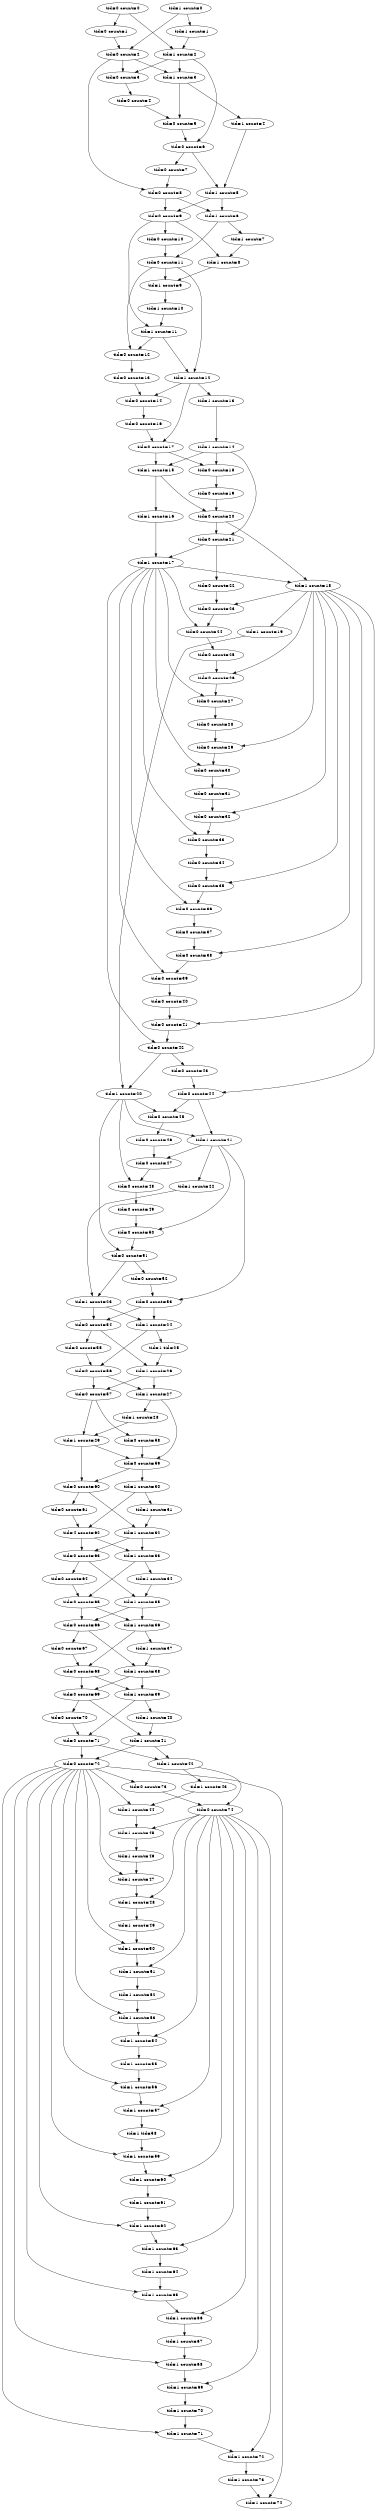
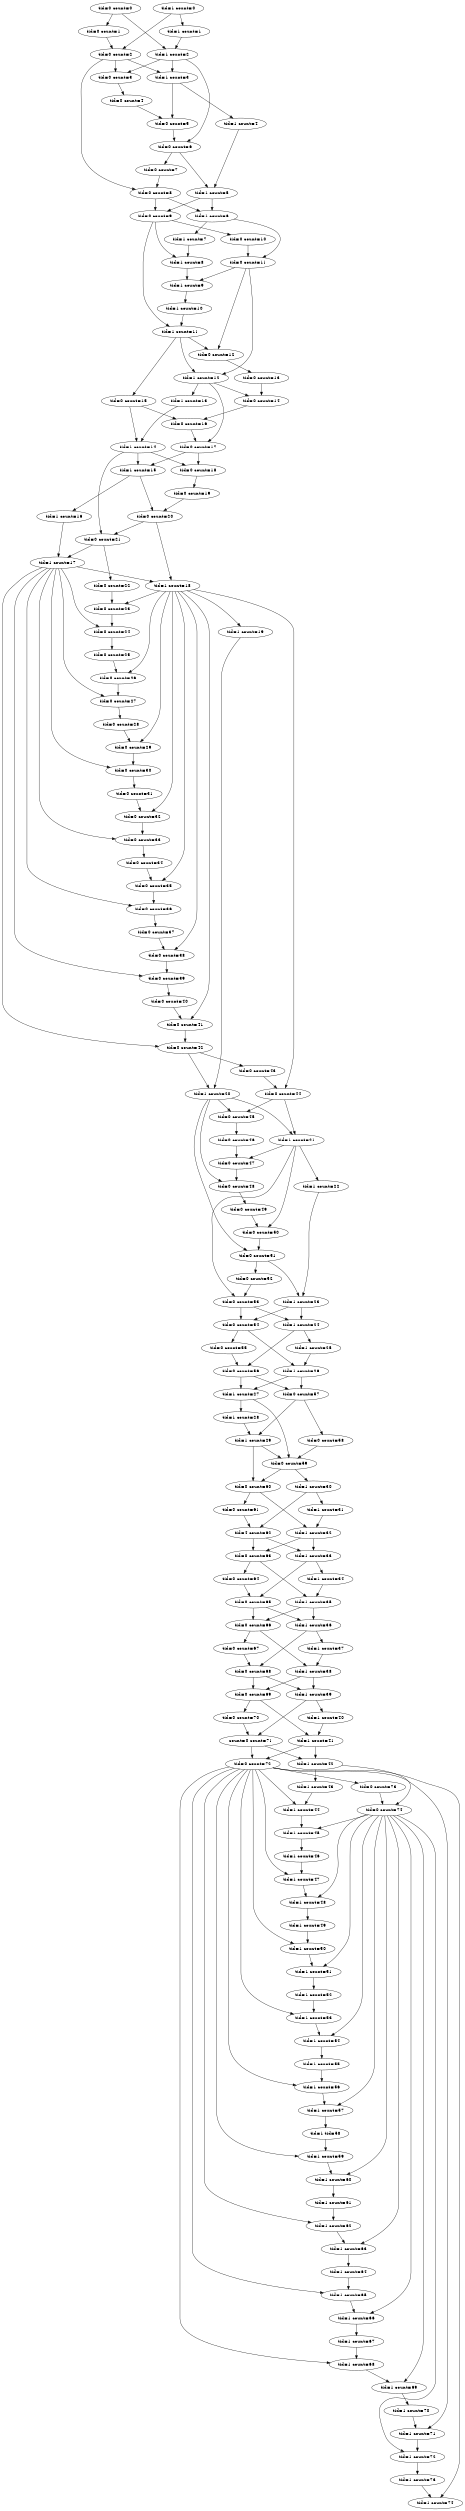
node "tid=0 count=15": added
node "tid=1 tid=25": label "tid=1 tid=25" -> "tid=1 count=25"
node "tid=0 count=71": label "tid=0 count=71" -> "count=0 count=71"
